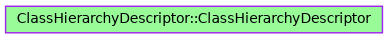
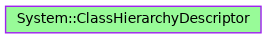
node "ClassHierarchyDescriptor::ClassHierarchyDescriptor": label "ClassHierarchyDescriptor::ClassHierarchyDescriptor" -> "System::ClassHierarchyDescriptor"
